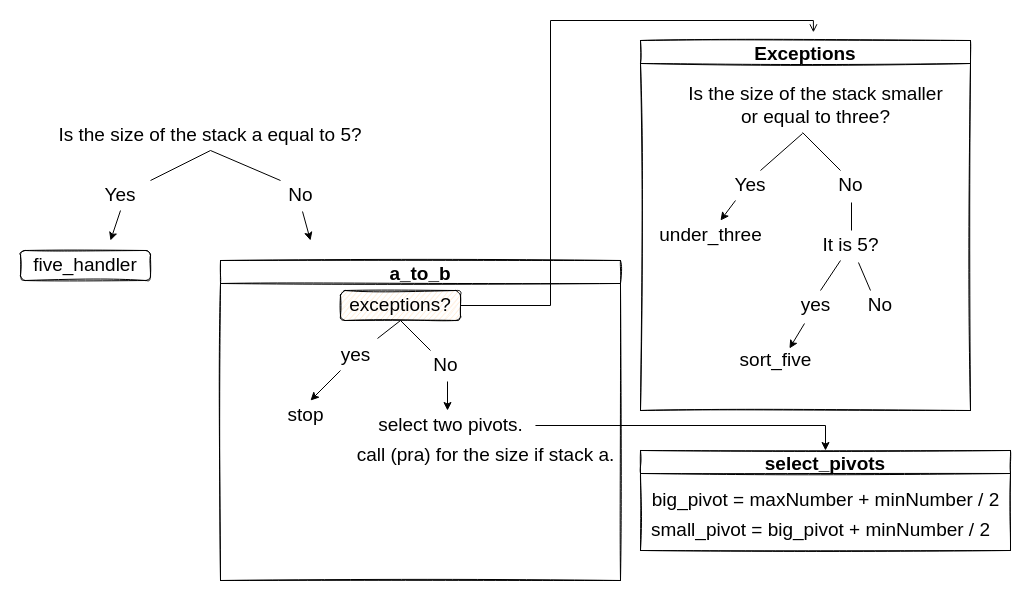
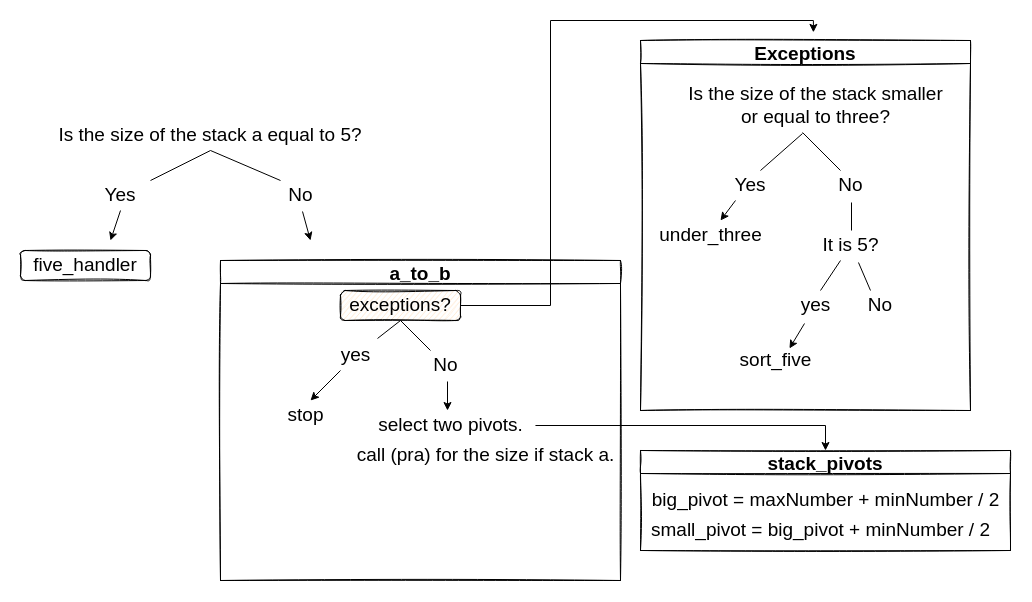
edge "exceptions?" -> "Exceptions": arrowhead open -> classic
node "select_pivots": label "select_pivots" -> "stack_pivots"
